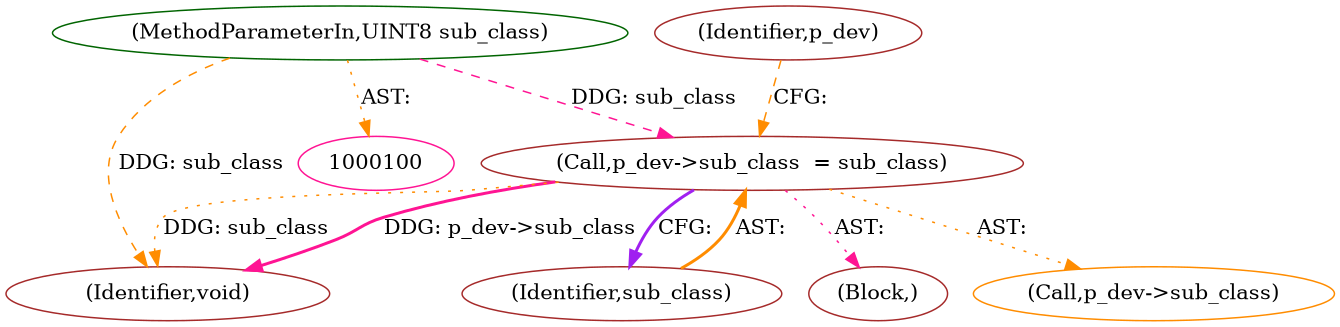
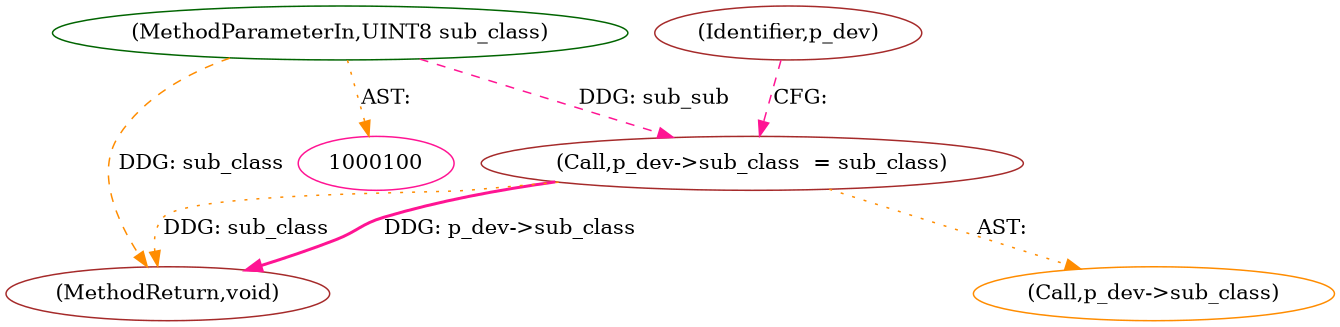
edge "(Identifier,p_dev)" -> "(Call,p_dev->sub_class  = sub_class)": color darkorange -> deeppink
edge "(MethodParameterIn,UINT8 sub_class)" -> "(Call,p_dev->sub_class  = sub_class)": label "DDG: sub_class" -> "DDG: sub_sub"
node "(Identifier,void)": label "(Identifier,void)" -> "(MethodReturn,void)"
node "(Identifier,sub_class)": removed
node "(Block,)": removed
